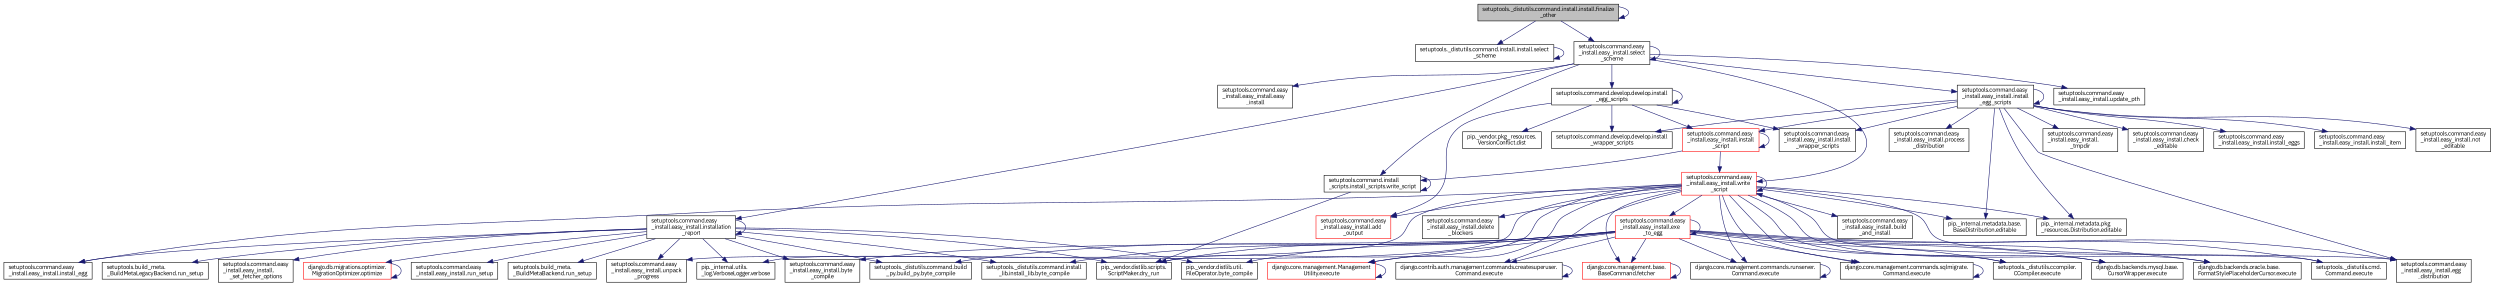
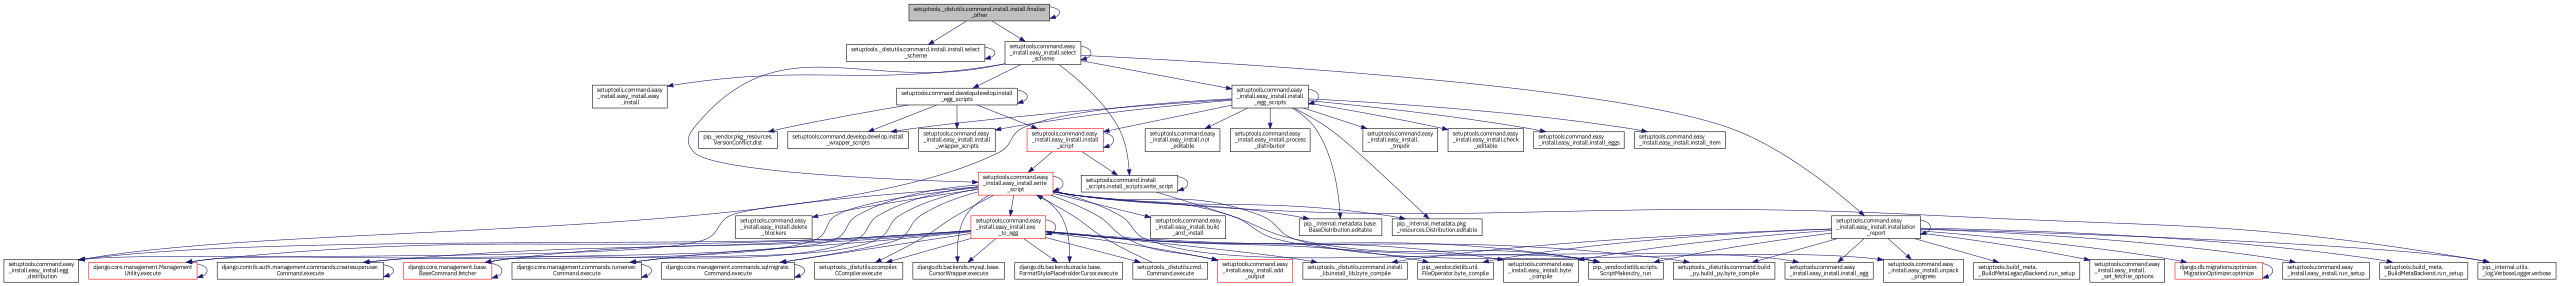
node "setuptools.command.easy _install.easy_install.update_pth": removed
edge "setuptools.command.develop.develop.install _egg_scripts" -> "setuptools.command.easy _install.easy_install.add _output": now "setuptools.command.easy _install.easy_install.exe _to_egg" -> "setuptools.command.easy _install.easy_install.add _output"
